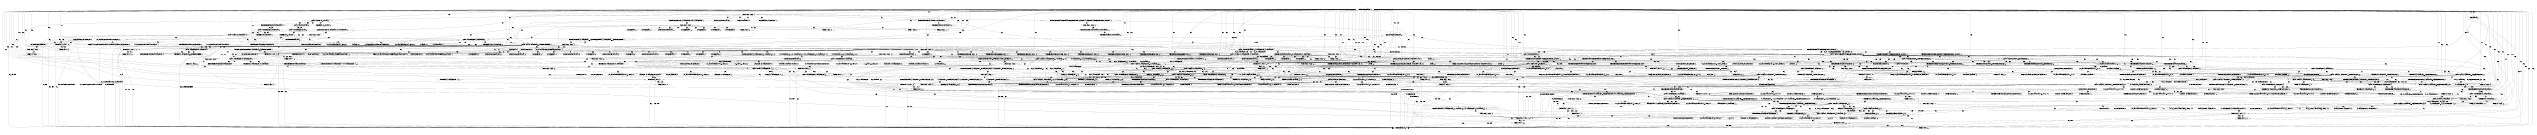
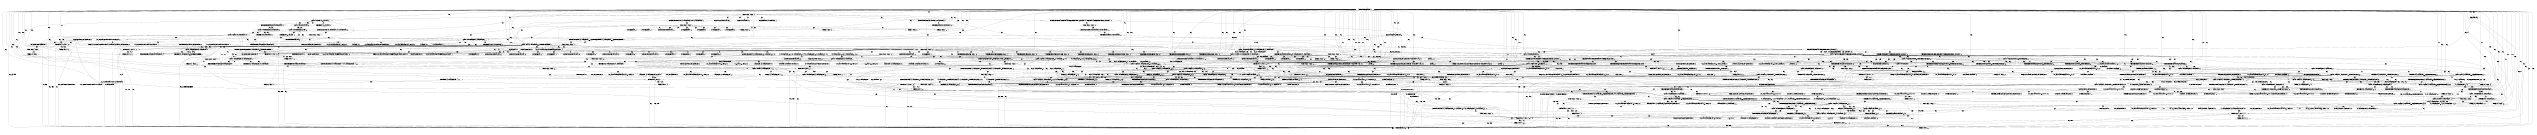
edge "(METHOD,TIFFRGBAImageOK)" -> "(LITERAL,16,<empty>)": now "(IDENTIFIER,td,td->td_samplesperpixel < 4)" -> "(LITERAL,16,<empty>)"
edge "(METHOD,TIFFRGBAImageOK)" -> "(<operator>.notEquals,td->td_samplesperpixel != 1)": now "(IDENTIFIER,colorchannels,switch(colorchannels))" -> "(<operator>.notEquals,td->td_samplesperpixel != 1)"
edge "(METHOD,TIFFRGBAImageOK)" -> "(FIELD_IDENTIFIER,tif_dir,tif_dir)": now "(IDENTIFIER,colorchannels,switch(colorchannels))" -> "(FIELD_IDENTIFIER,tif_dir,tif_dir)"
edge "(IDENTIFIER,td,*td = &tif->tif_dir)" -> "(<operator>.assignment,*td = &tif->tif_dir)": reversed
edge "(FIELD_IDENTIFIER,td_sampleformat,td_sampleformat)" -> "(<operator>.indirectFieldAccess,td->td_sampleformat)": label "CFG: " -> "DDG: 16"
edge "(<operator>.indirectFieldAccess,td->td_sampleformat)" -> "(IDENTIFIER,td,td->td_sampleformat == SAMPLEFORMAT_IEEEFP)": label "AST: " -> "EMSG: "
node "(LOCAL,uint16_t inkset: uint16_t)": added
node "(IDENTIFIER,photometric,photometric = PHOTOMETRIC_RGB)": added
edge "(<operator>.lessThan,td->td_samplesperpixel < 4)" -> "(LITERAL,4,td->td_samplesperpixel < 4)": label "CONTIG: " -> "AST: "
edge "(LITERAL,3,colorchannels < 3)" -> "(METHOD_RETURN,int)": now "(<operator>.assignment,photometric = PHOTOMETRIC_RGB)" -> "(METHOD_RETURN,int)"
